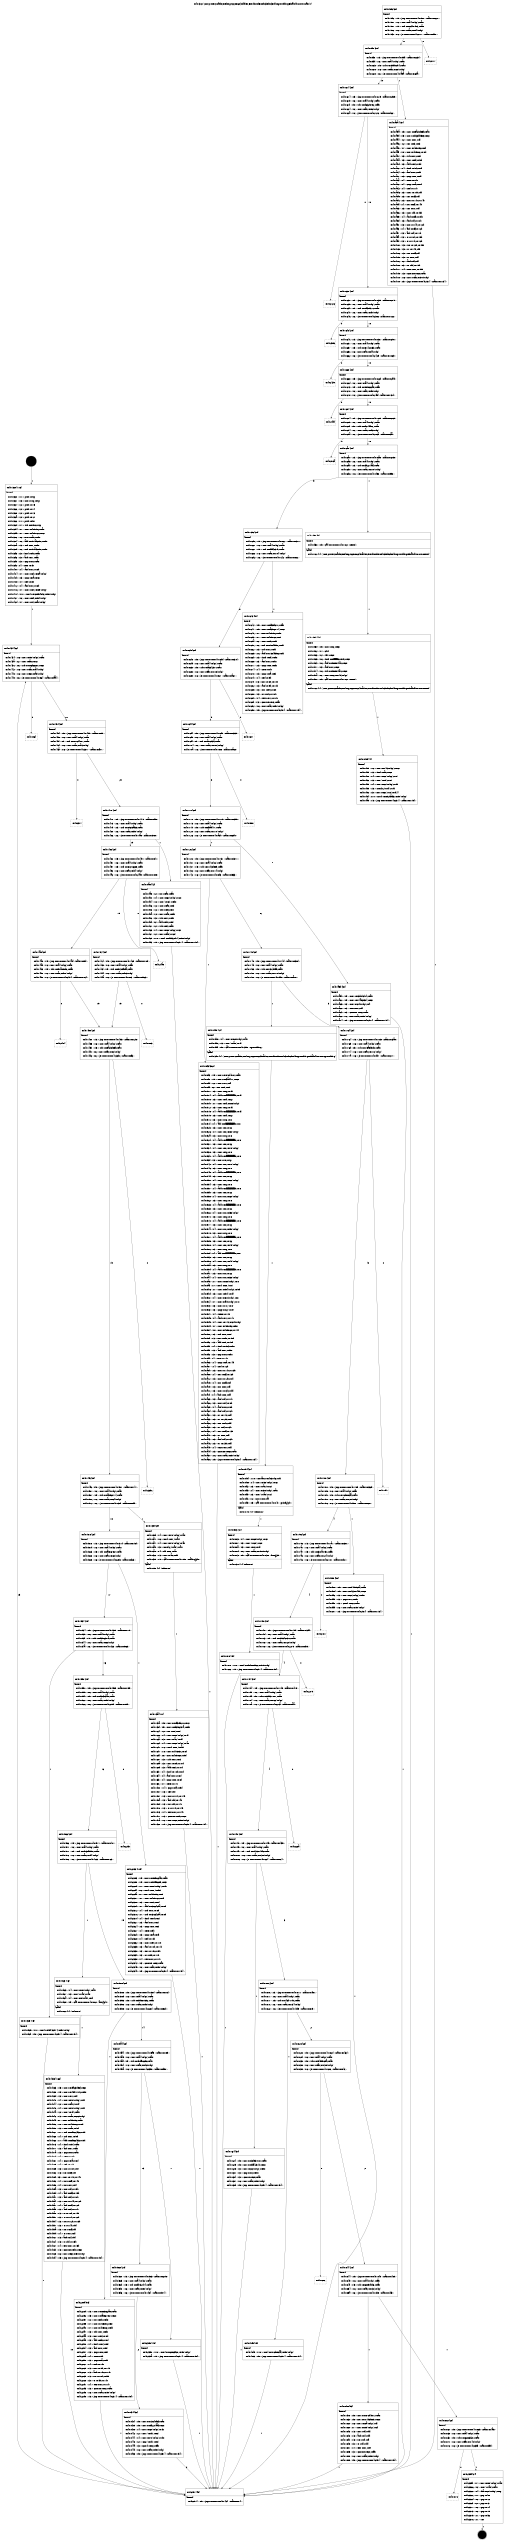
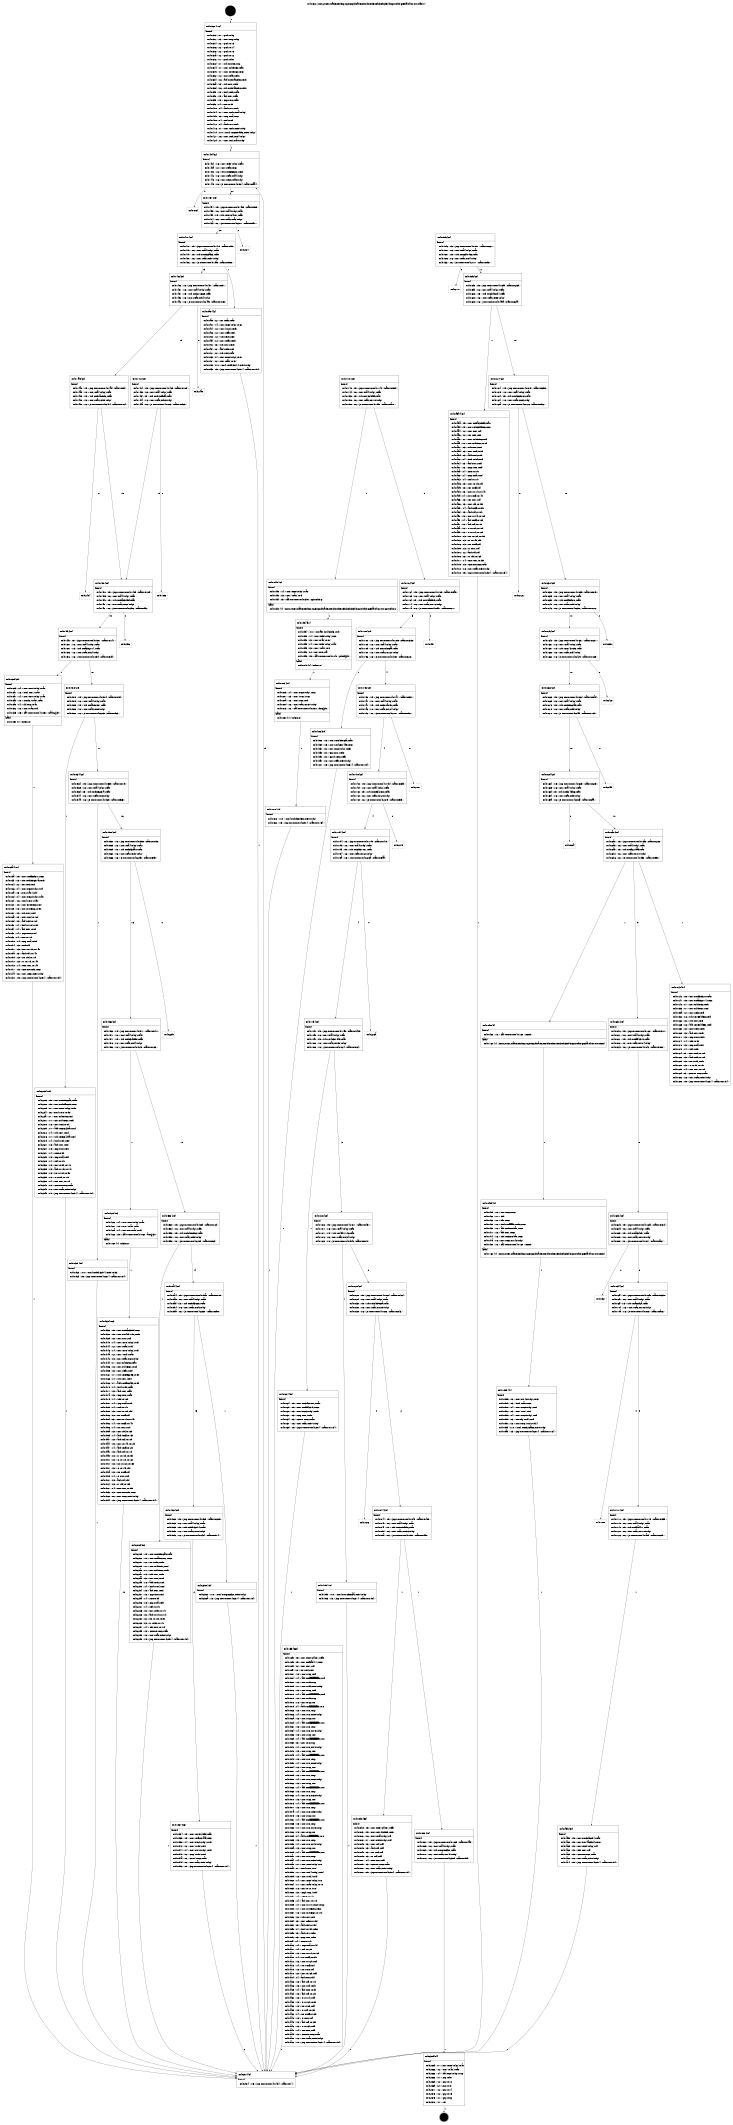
edge "0x4016bc [28]" -> "0x401c42 [91]": now "0x4016a0 [28]" -> "0x401c42 [91]"
node "0x40172c [28]": removed
node "0x40187c": removed
